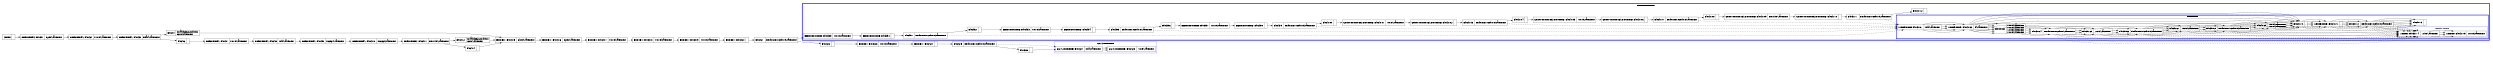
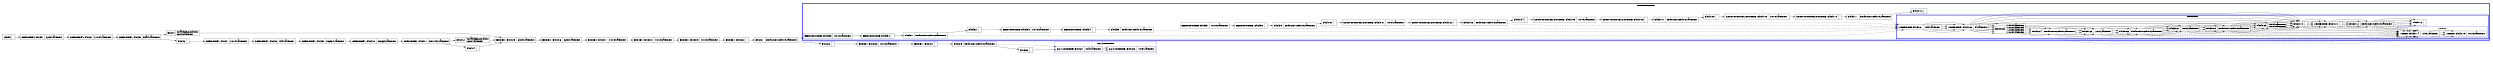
node "COLUMN-NAMES-ROUTINE. Block109": text "RewriteStatement" -> "MoveStatement"
node "Block96": removed
cluster "COLUMN-LN": label "COLUMN-LN" -> "WRT-LN"
